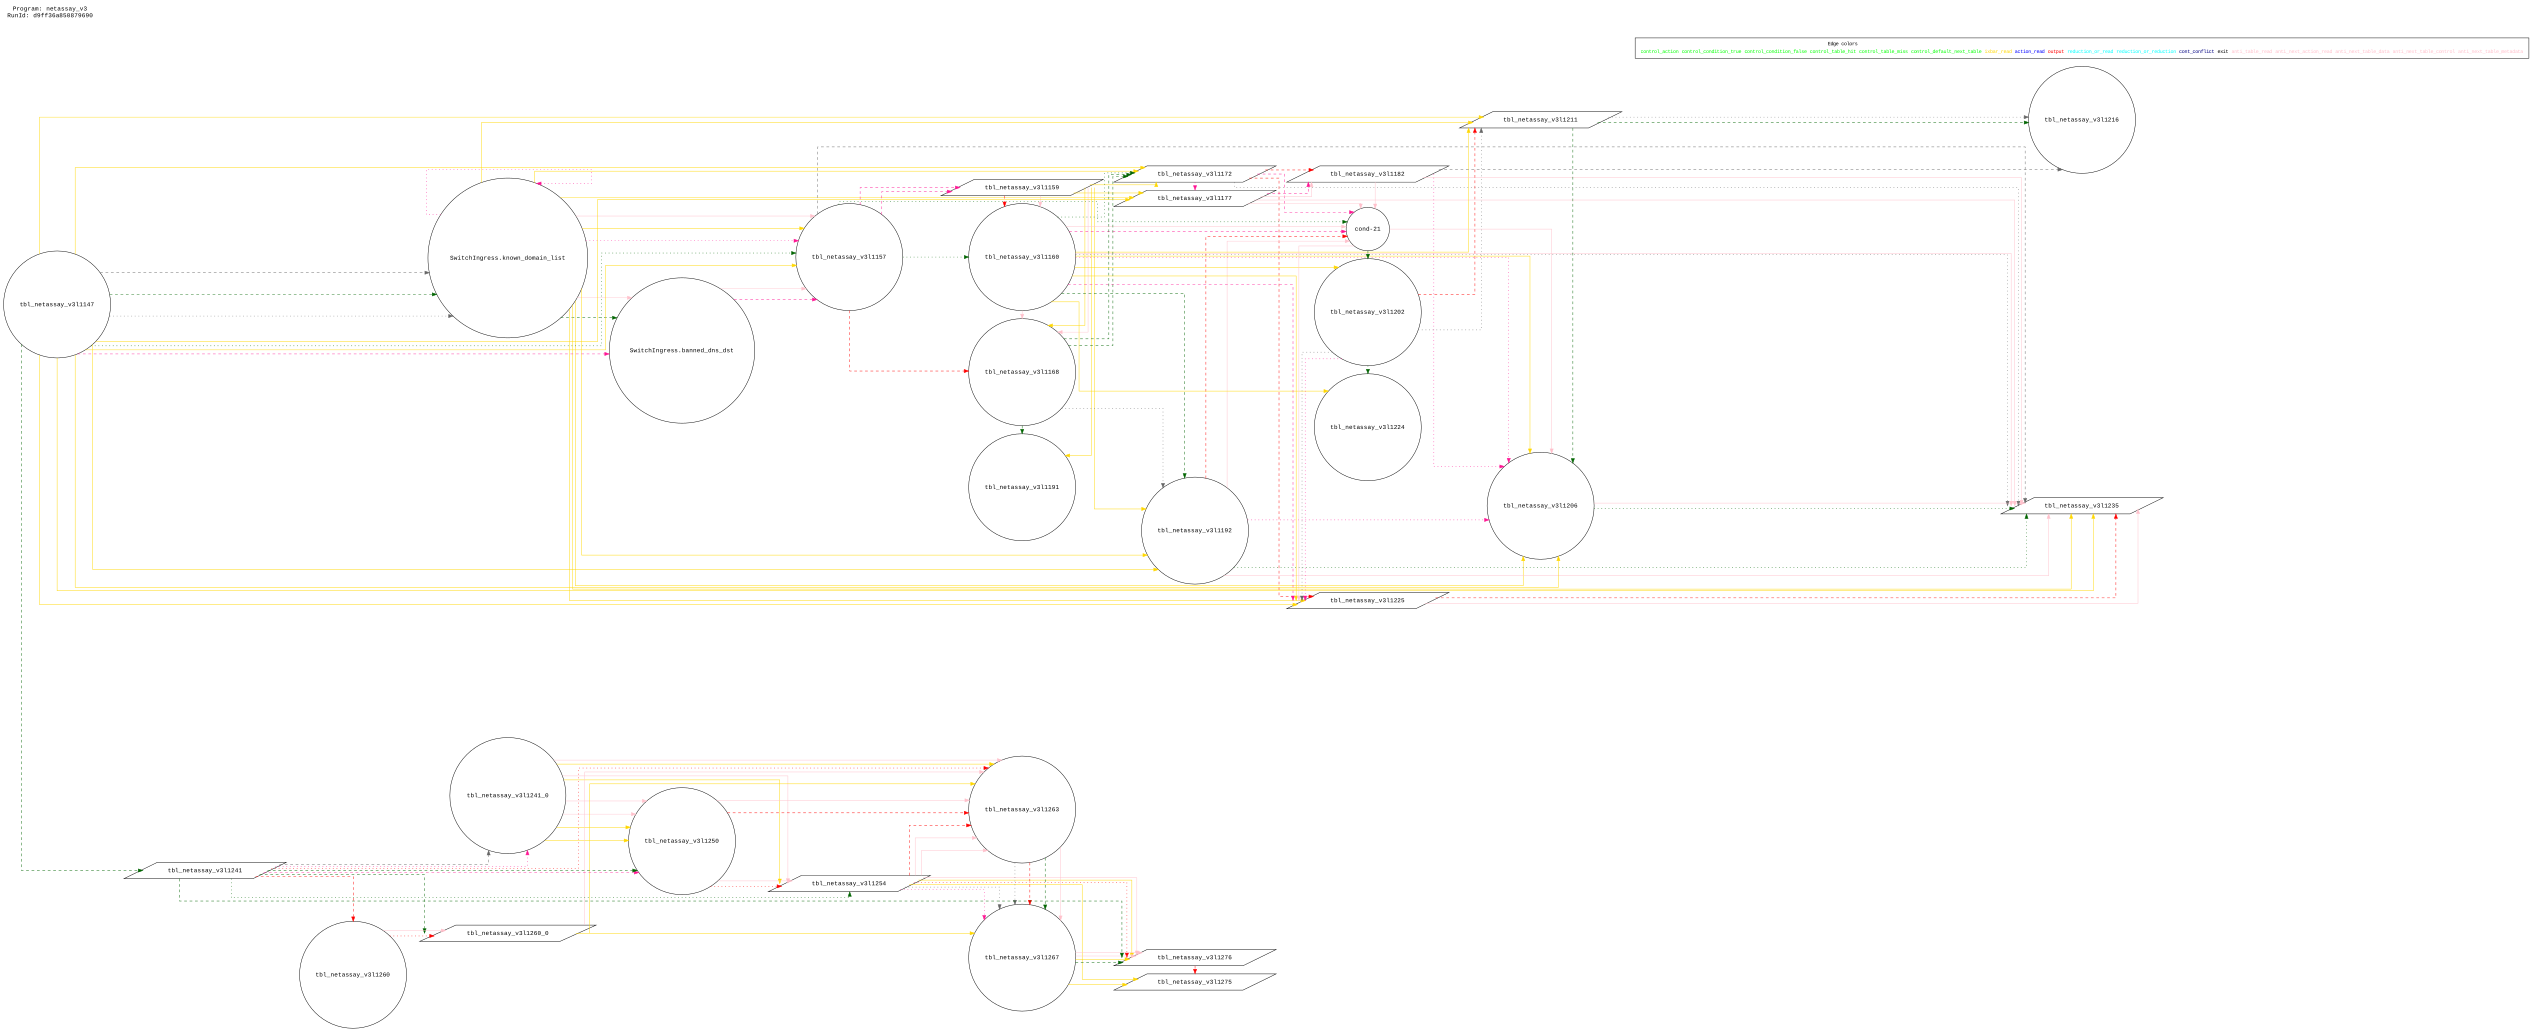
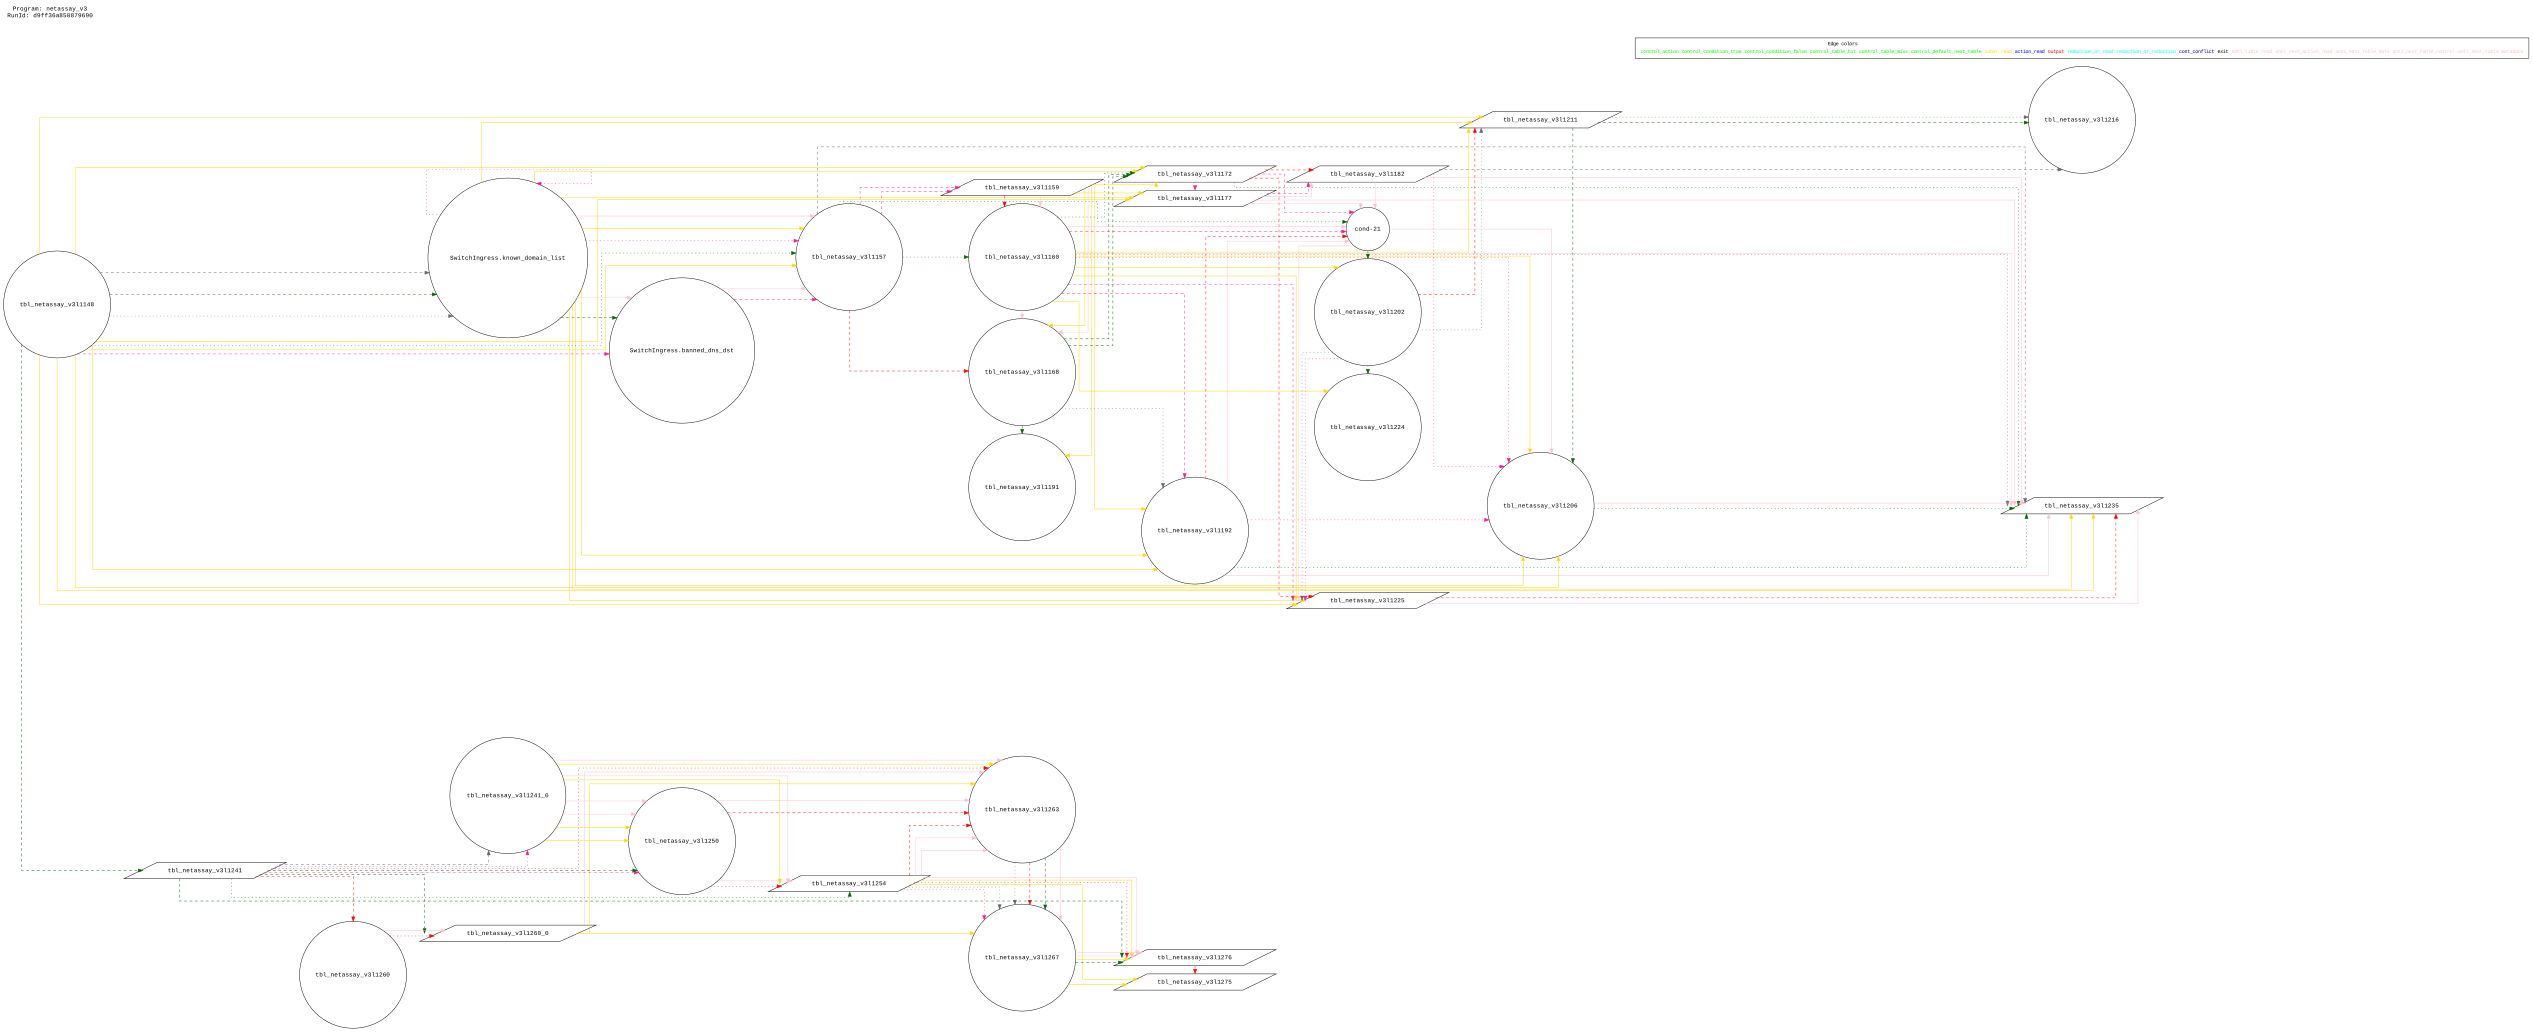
edge "tbl_netassay_v3l1172" -> "tbl_netassay_v3l1235": color gray40 -> darkgreen
node "tbl_netassay_v3l1147": label "tbl_netassay_v3l1147" -> "tbl_netassay_v3l1148"
edge "tbl_netassay_v3l1160" -> "tbl_netassay_v3l1192": color darkgreen -> deeppink
